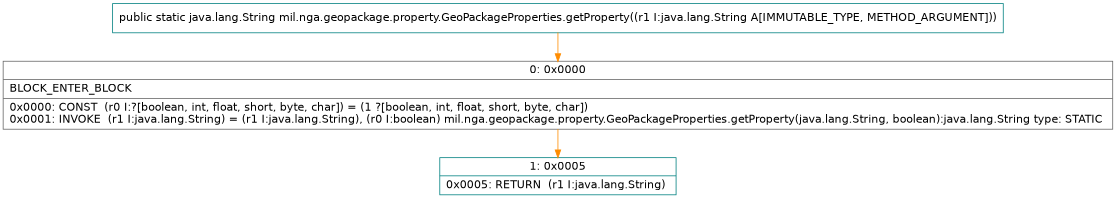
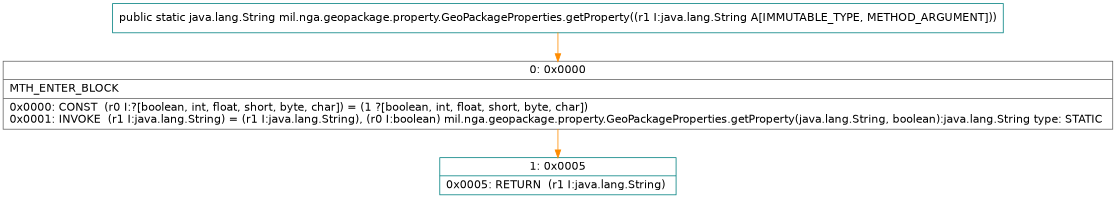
node "0: 0x0000": text "BLOCK_ENTER_BLOCK" -> "MTH_ENTER_BLOCK"
